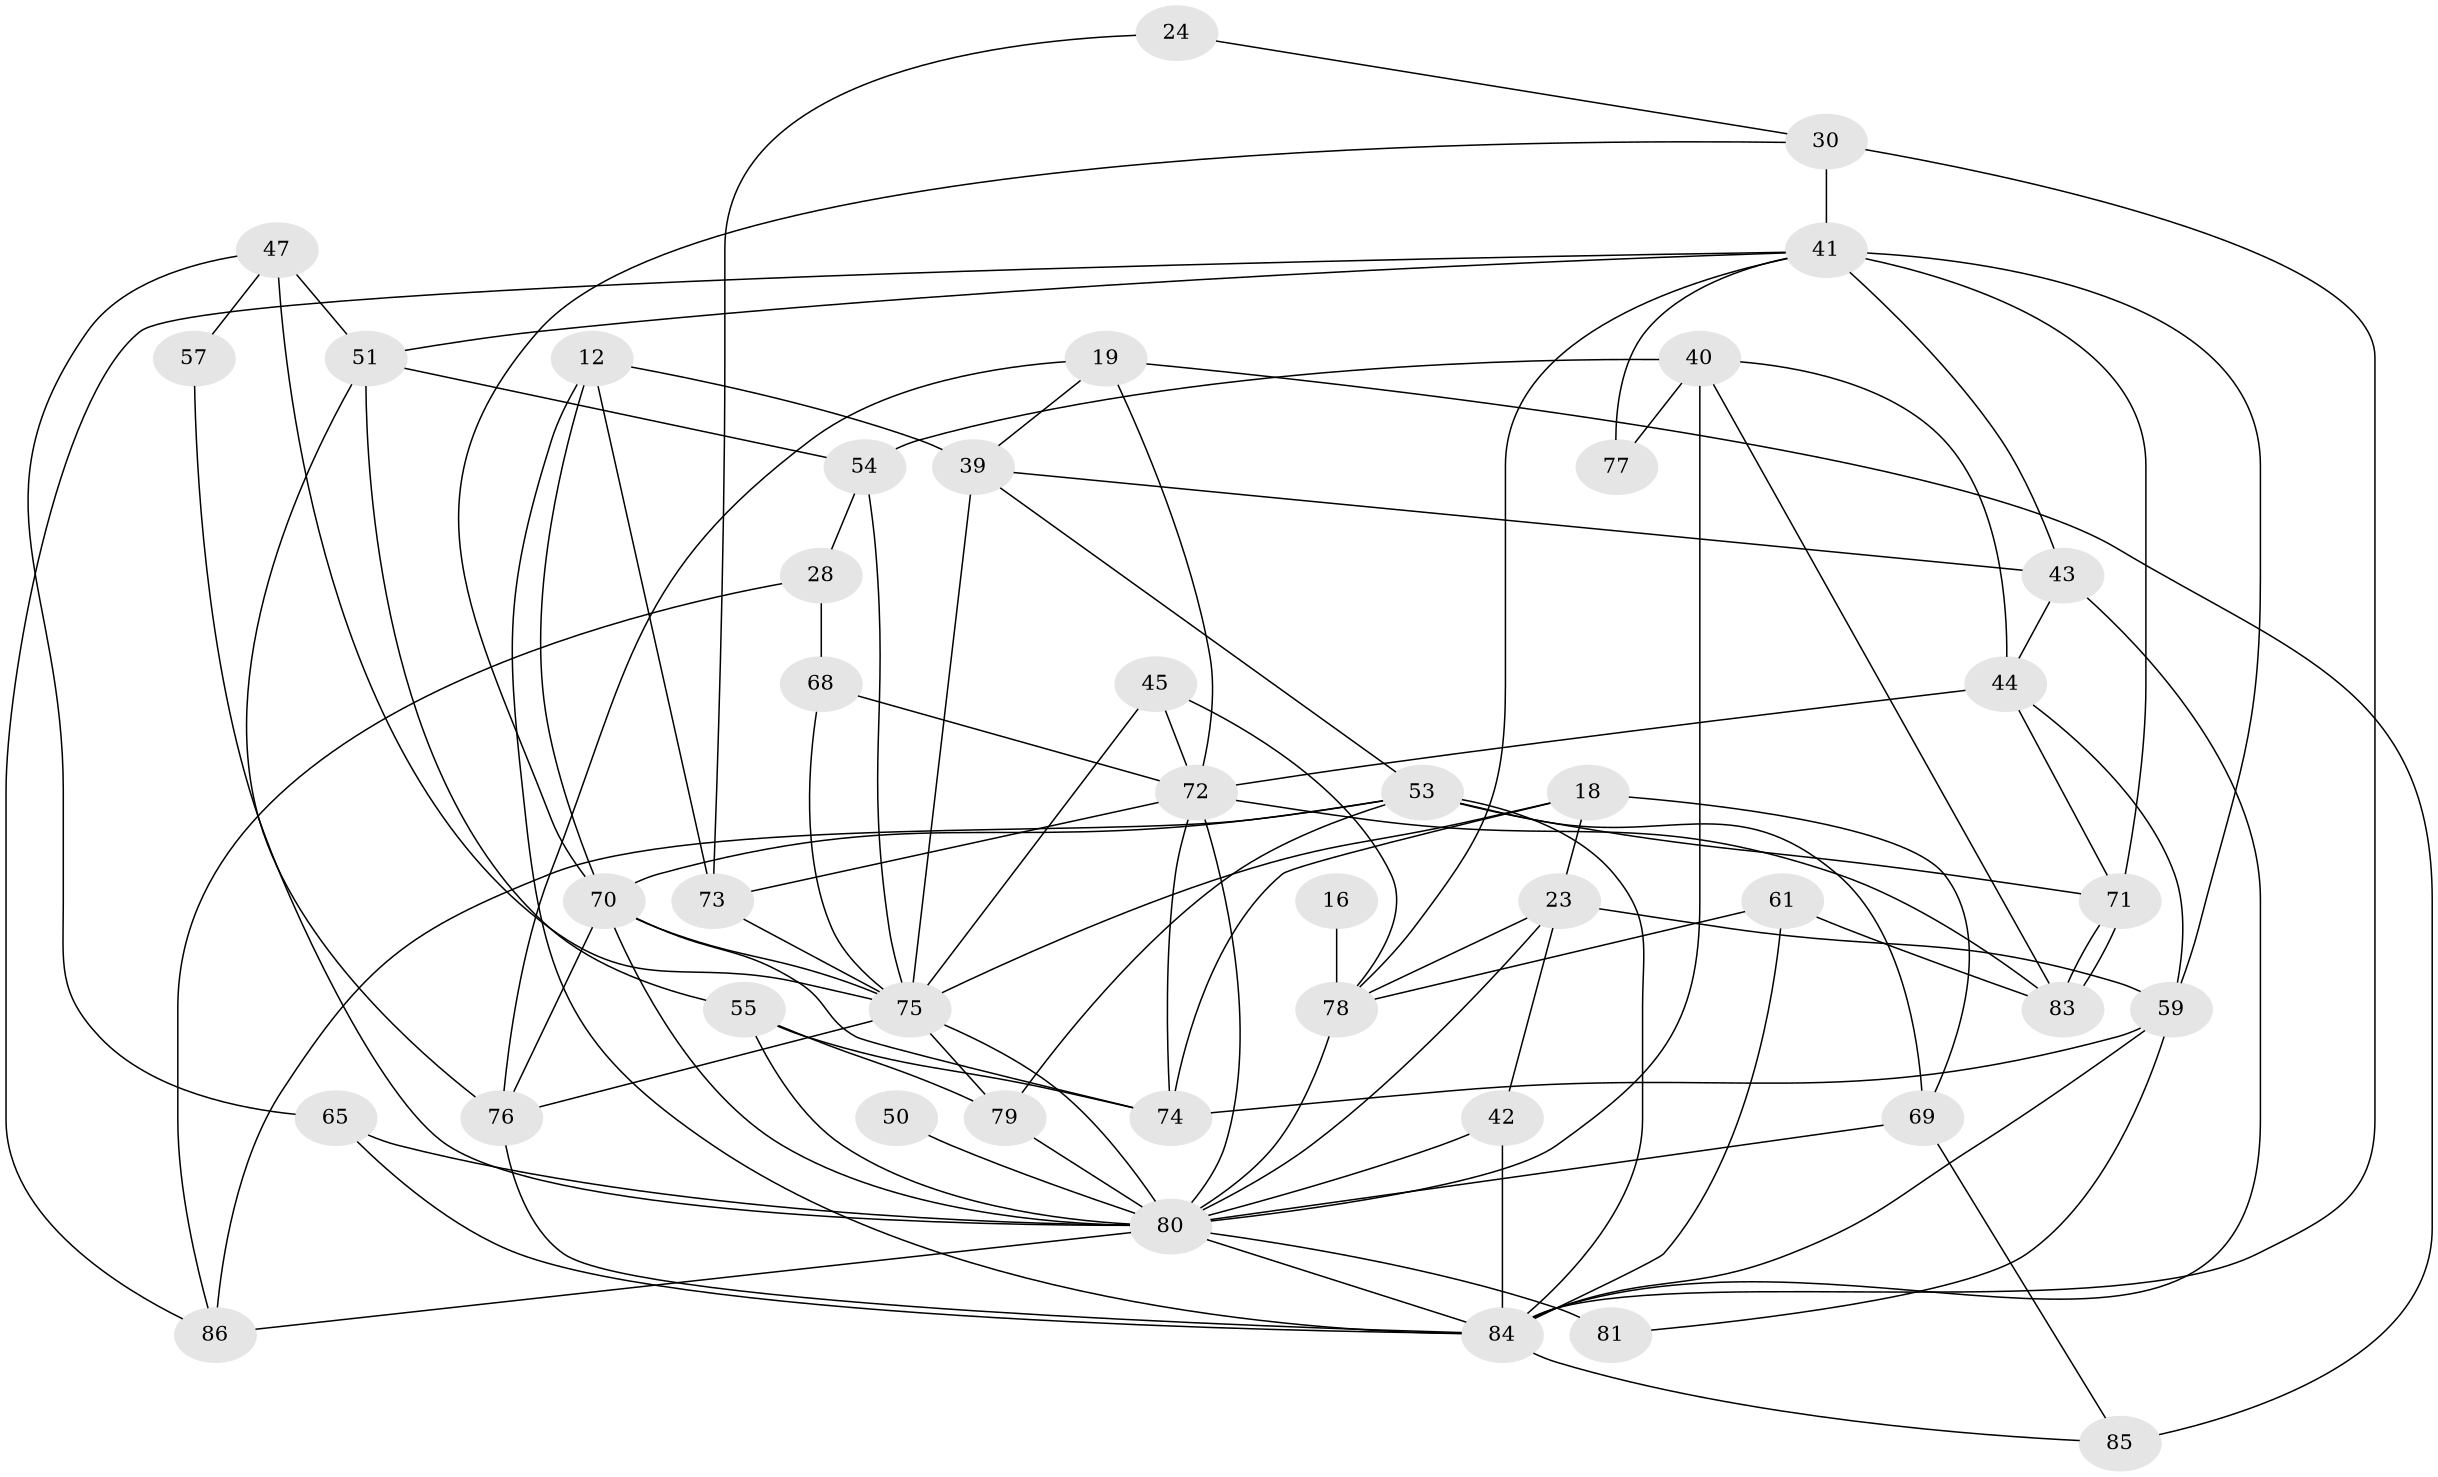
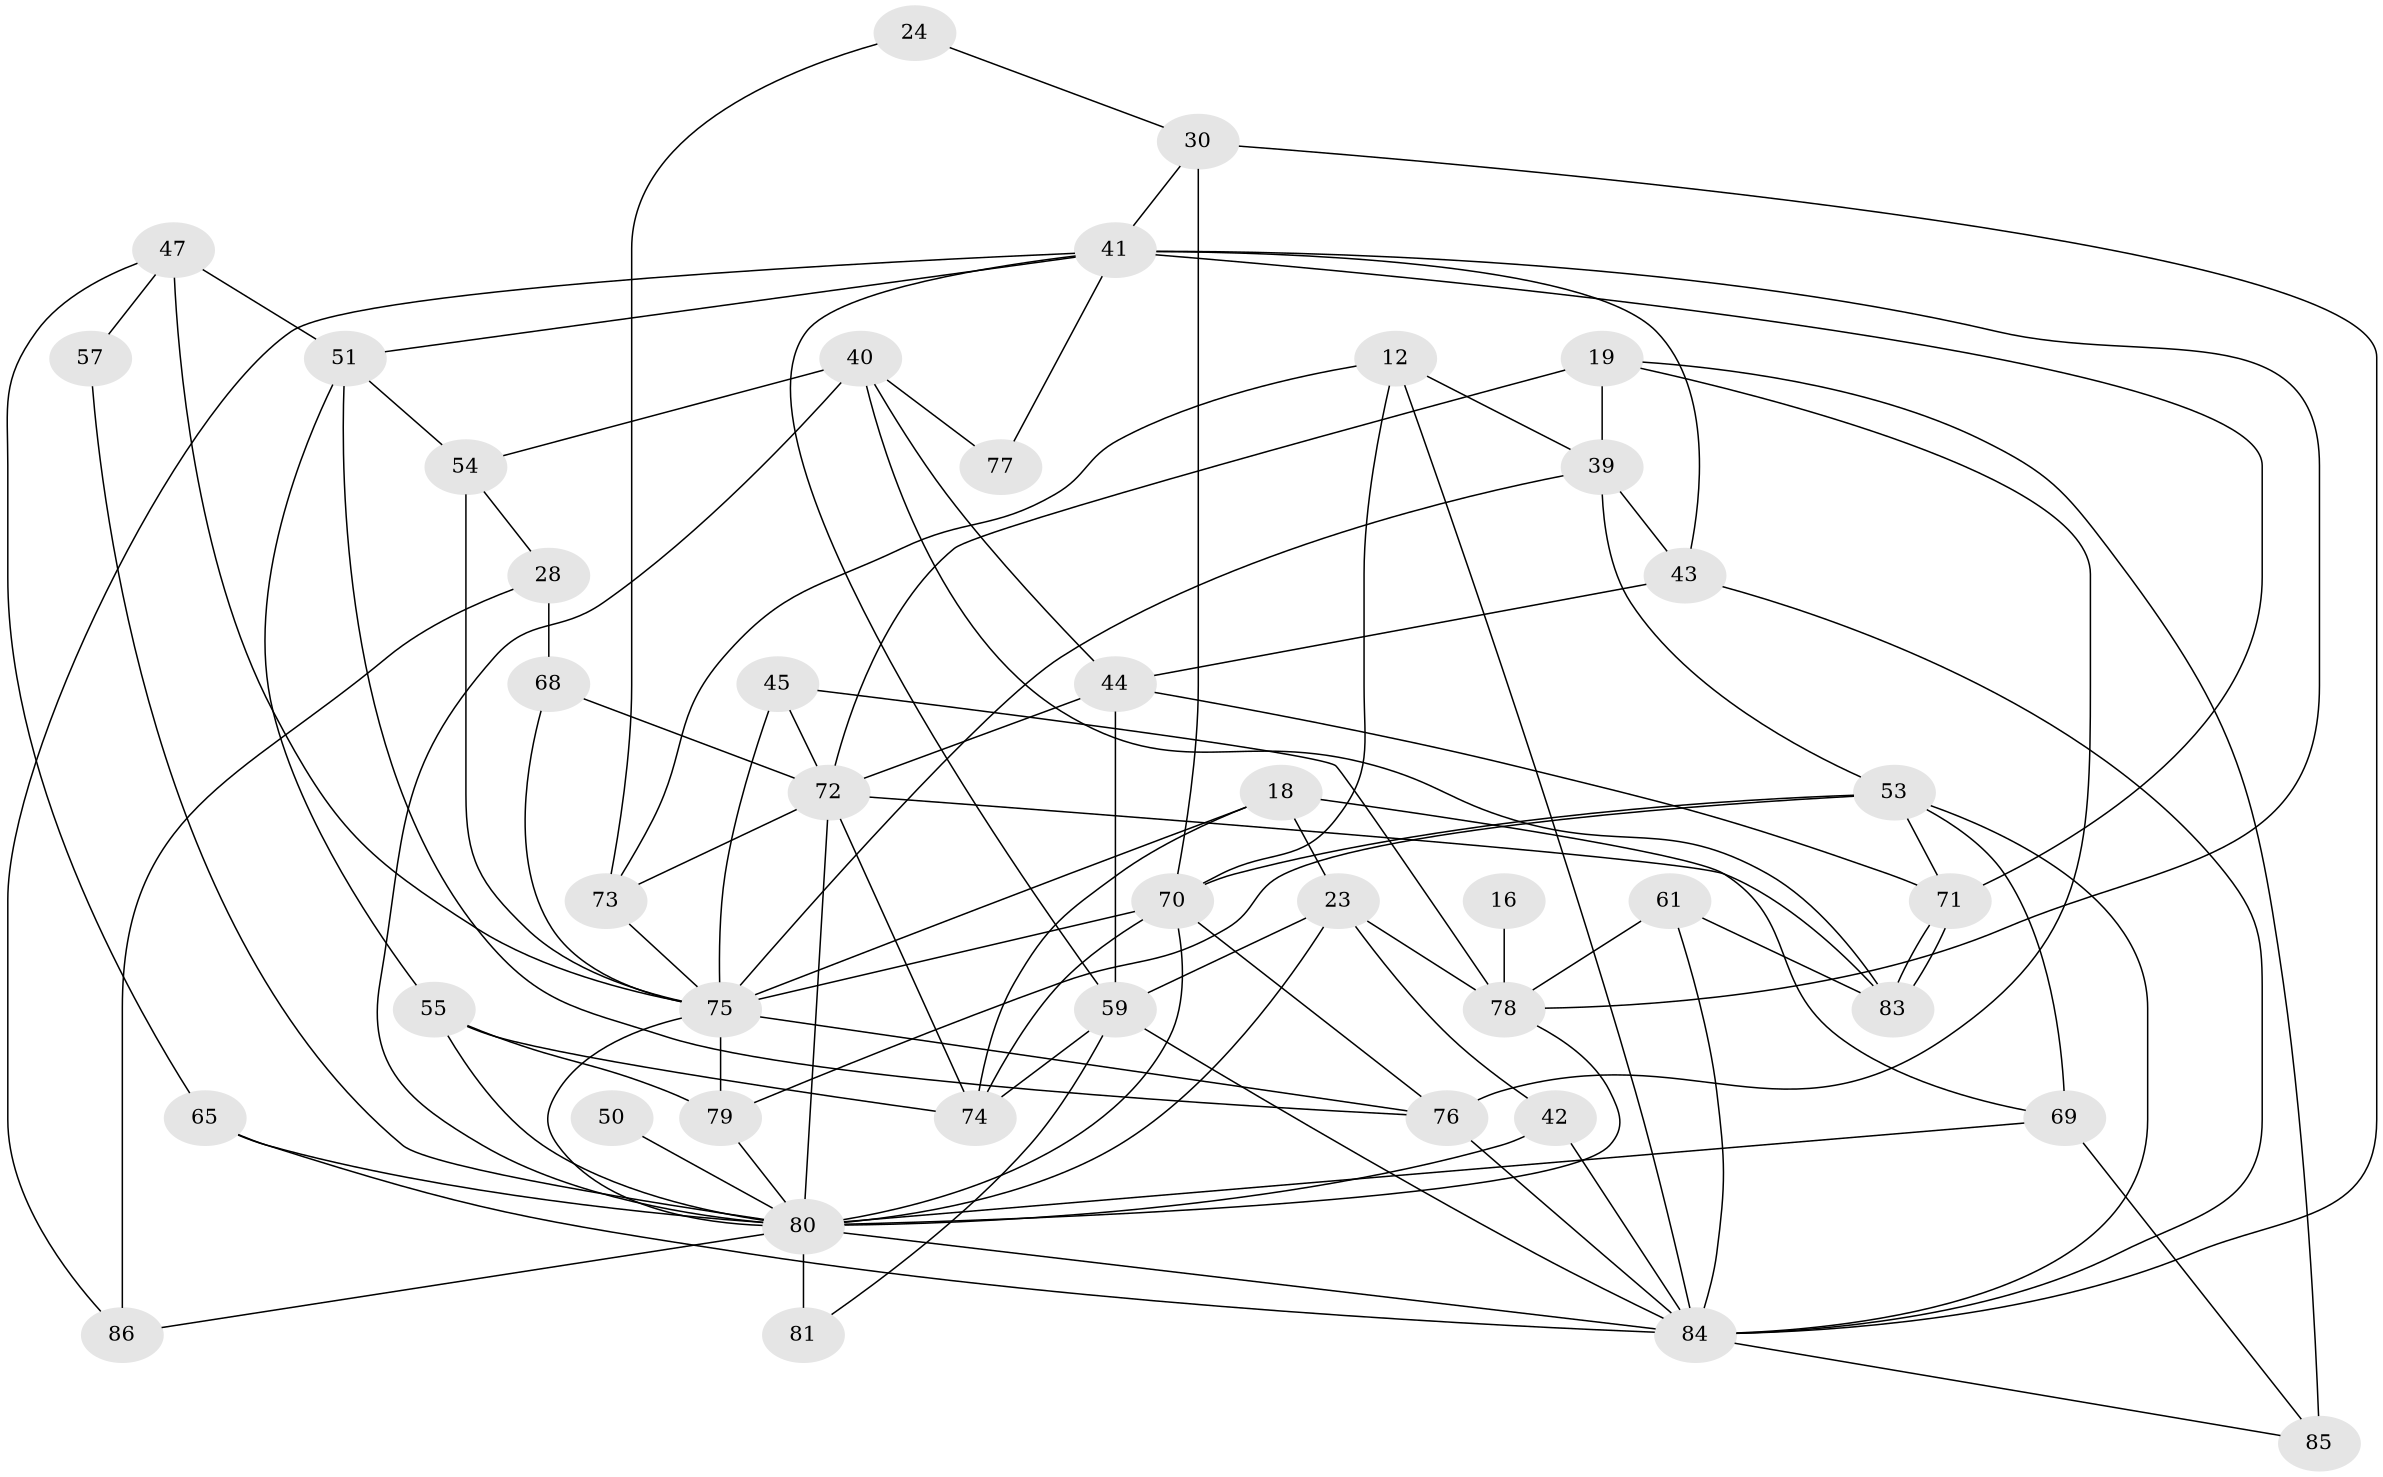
edge "53" -- "86": removed
